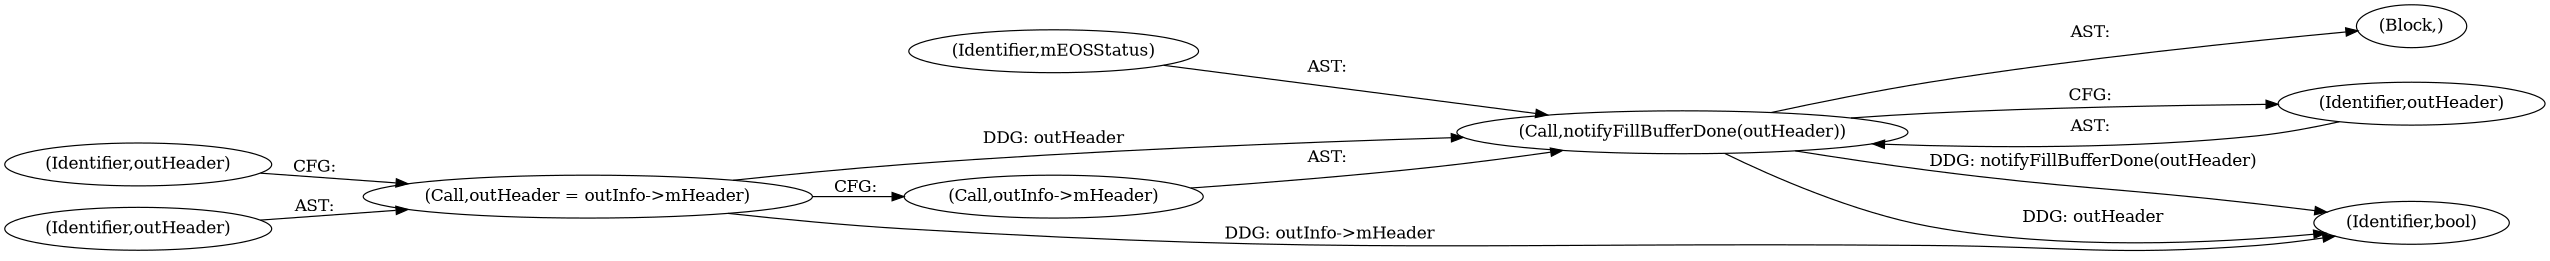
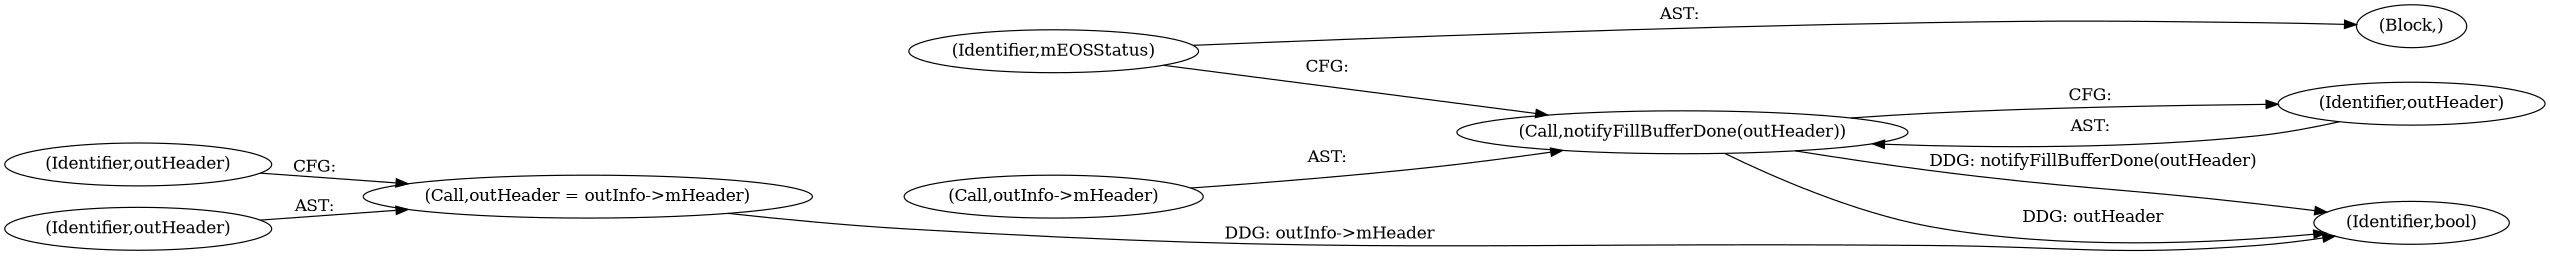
edge "(Call,notifyFillBufferDone(outHeader))" -> "(Block,)": now "(Identifier,mEOSStatus)" -> "(Block,)"
edge "(Identifier,mEOSStatus)" -> "(Call,notifyFillBufferDone(outHeader))": label "AST: " -> "CFG: "
edge "(Call,outHeader = outInfo->mHeader)" -> "(Call,notifyFillBufferDone(outHeader))": removed, label "DDG: outHeader"
edge "(Call,outHeader = outInfo->mHeader)" -> "(Call,outInfo->mHeader)": removed, label "CFG:"
